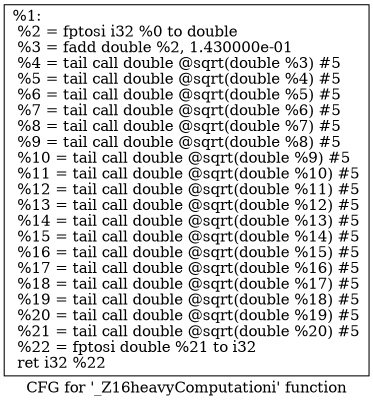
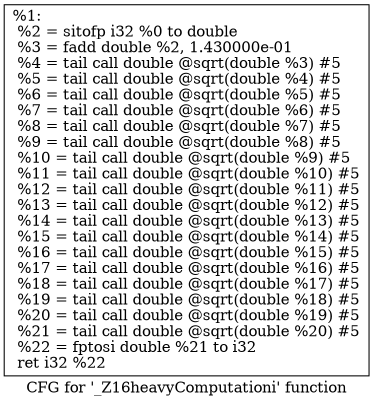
node "%1:": text "%2 = fptosi i32 %0 to double" -> "%2 = sitofp i32 %0 to double"
